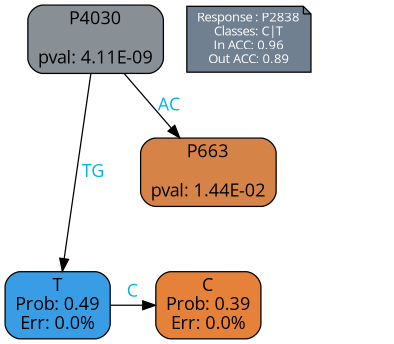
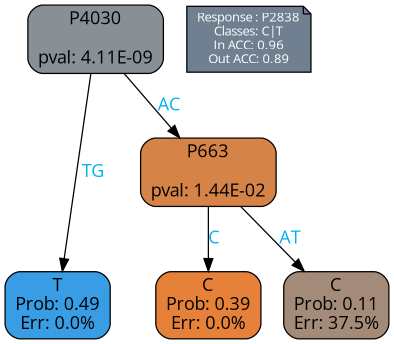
edge "T Prob: 0.49 Err: 0.0%" -> "C Prob: 0.39 Err: 0.0%": now "P663 pval: 1.44E-02" -> "C Prob: 0.39 Err: 0.0%"
node "C Prob: 0.11 Err: 37.5%": added
